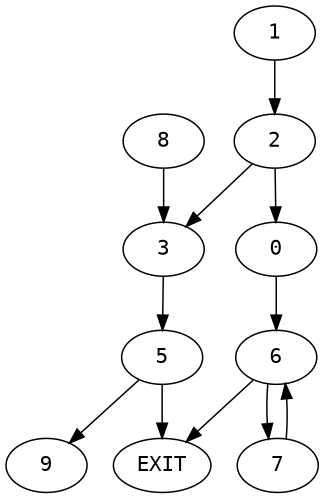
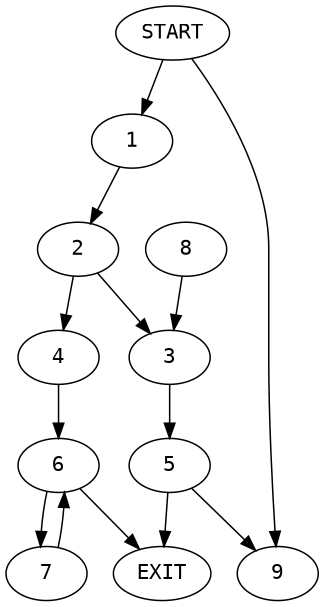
node "START": added
node "0": label "0" -> "4"
